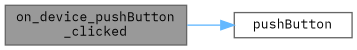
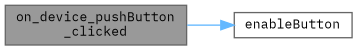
node "pushButton": label "pushButton" -> "enableButton"
